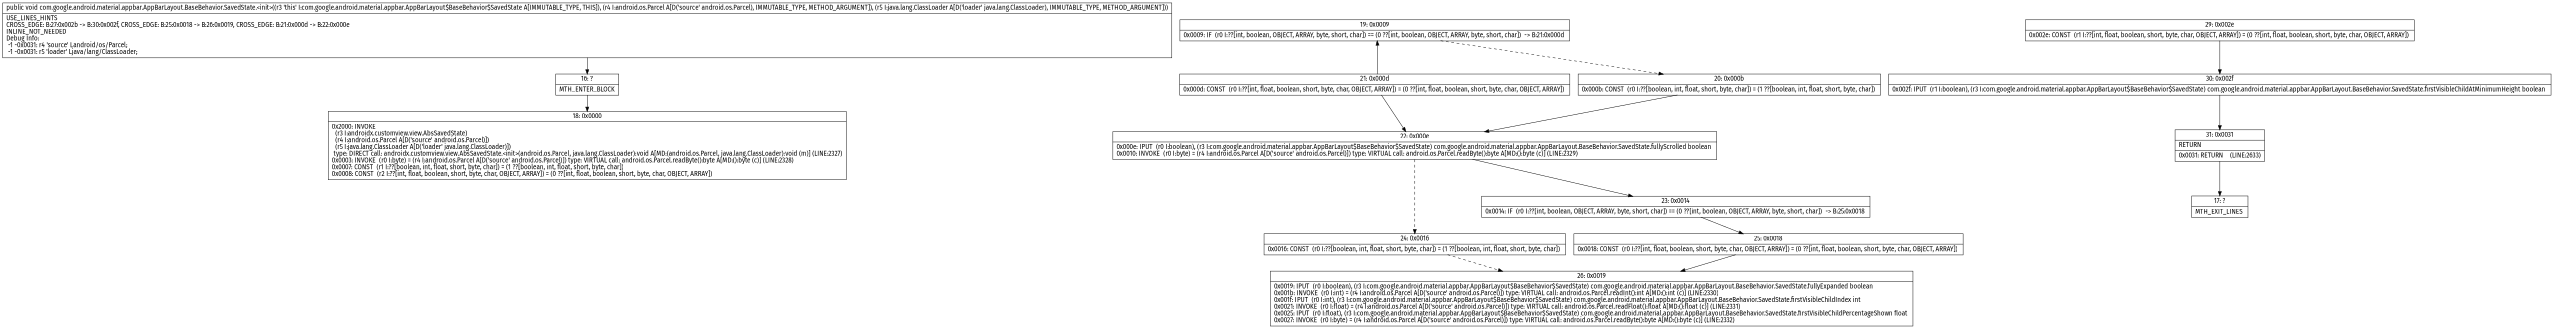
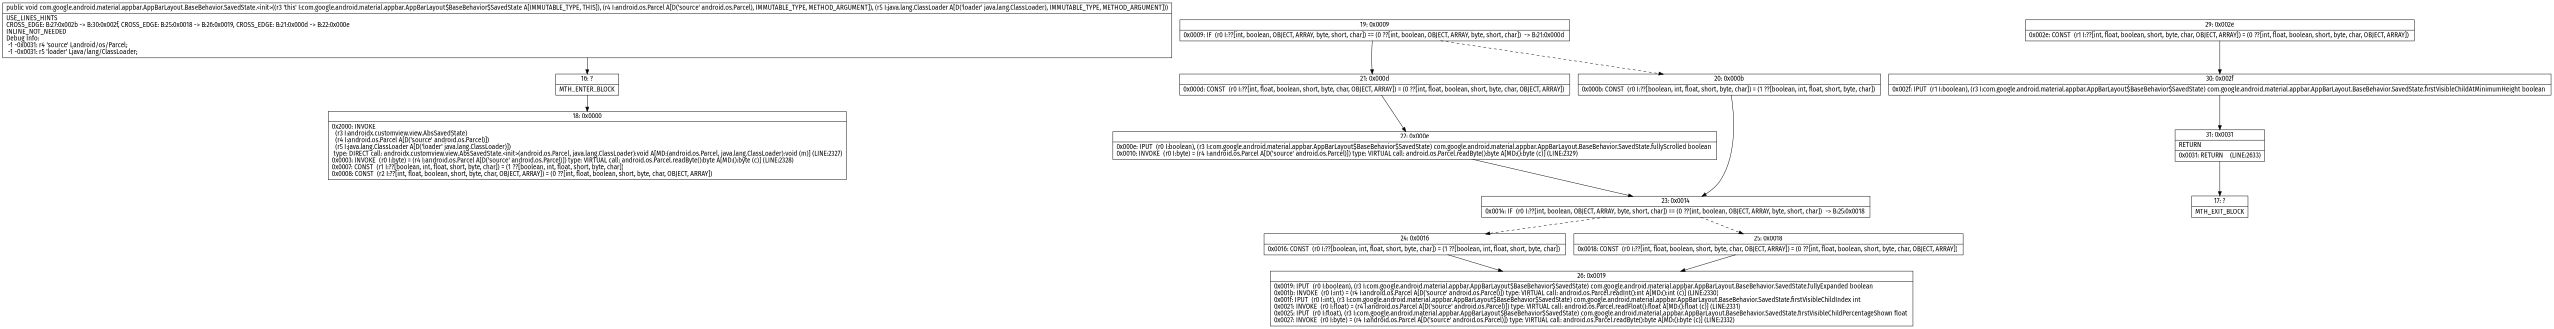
edge "21: 0x000d" -> "19: 0x0009": reversed
edge "20: 0x000b" -> "22: 0x000e": now "20: 0x000b" -> "23: 0x0014"
edge "22: 0x000e" -> "24: 0x0016": now "23: 0x0014" -> "24: 0x0016"
node "17: ?": text "MTH_EXIT_LINES" -> "MTH_EXIT_BLOCK"
edge "23: 0x0014" -> "25: 0x0018": style solid -> dashed
edge "24: 0x0016" -> "26: 0x0019": style dashed -> solid
